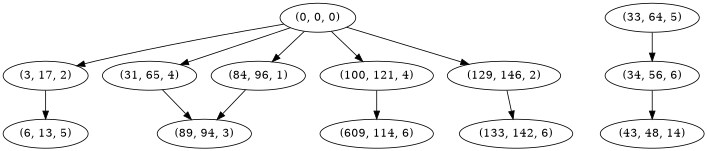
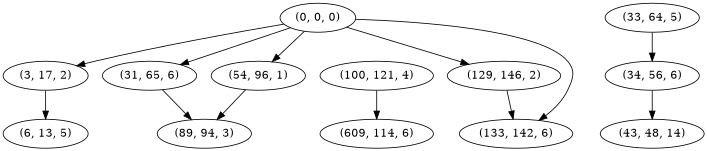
edge "(0, 0, 0)" -> "(100, 121, 4)": now "(0, 0, 0)" -> "(133, 142, 6)"
node "(31, 65, 4)": label "(31, 65, 4)" -> "(31, 65, 6)"
node "(84, 96, 1)": label "(84, 96, 1)" -> "(54, 96, 1)"
